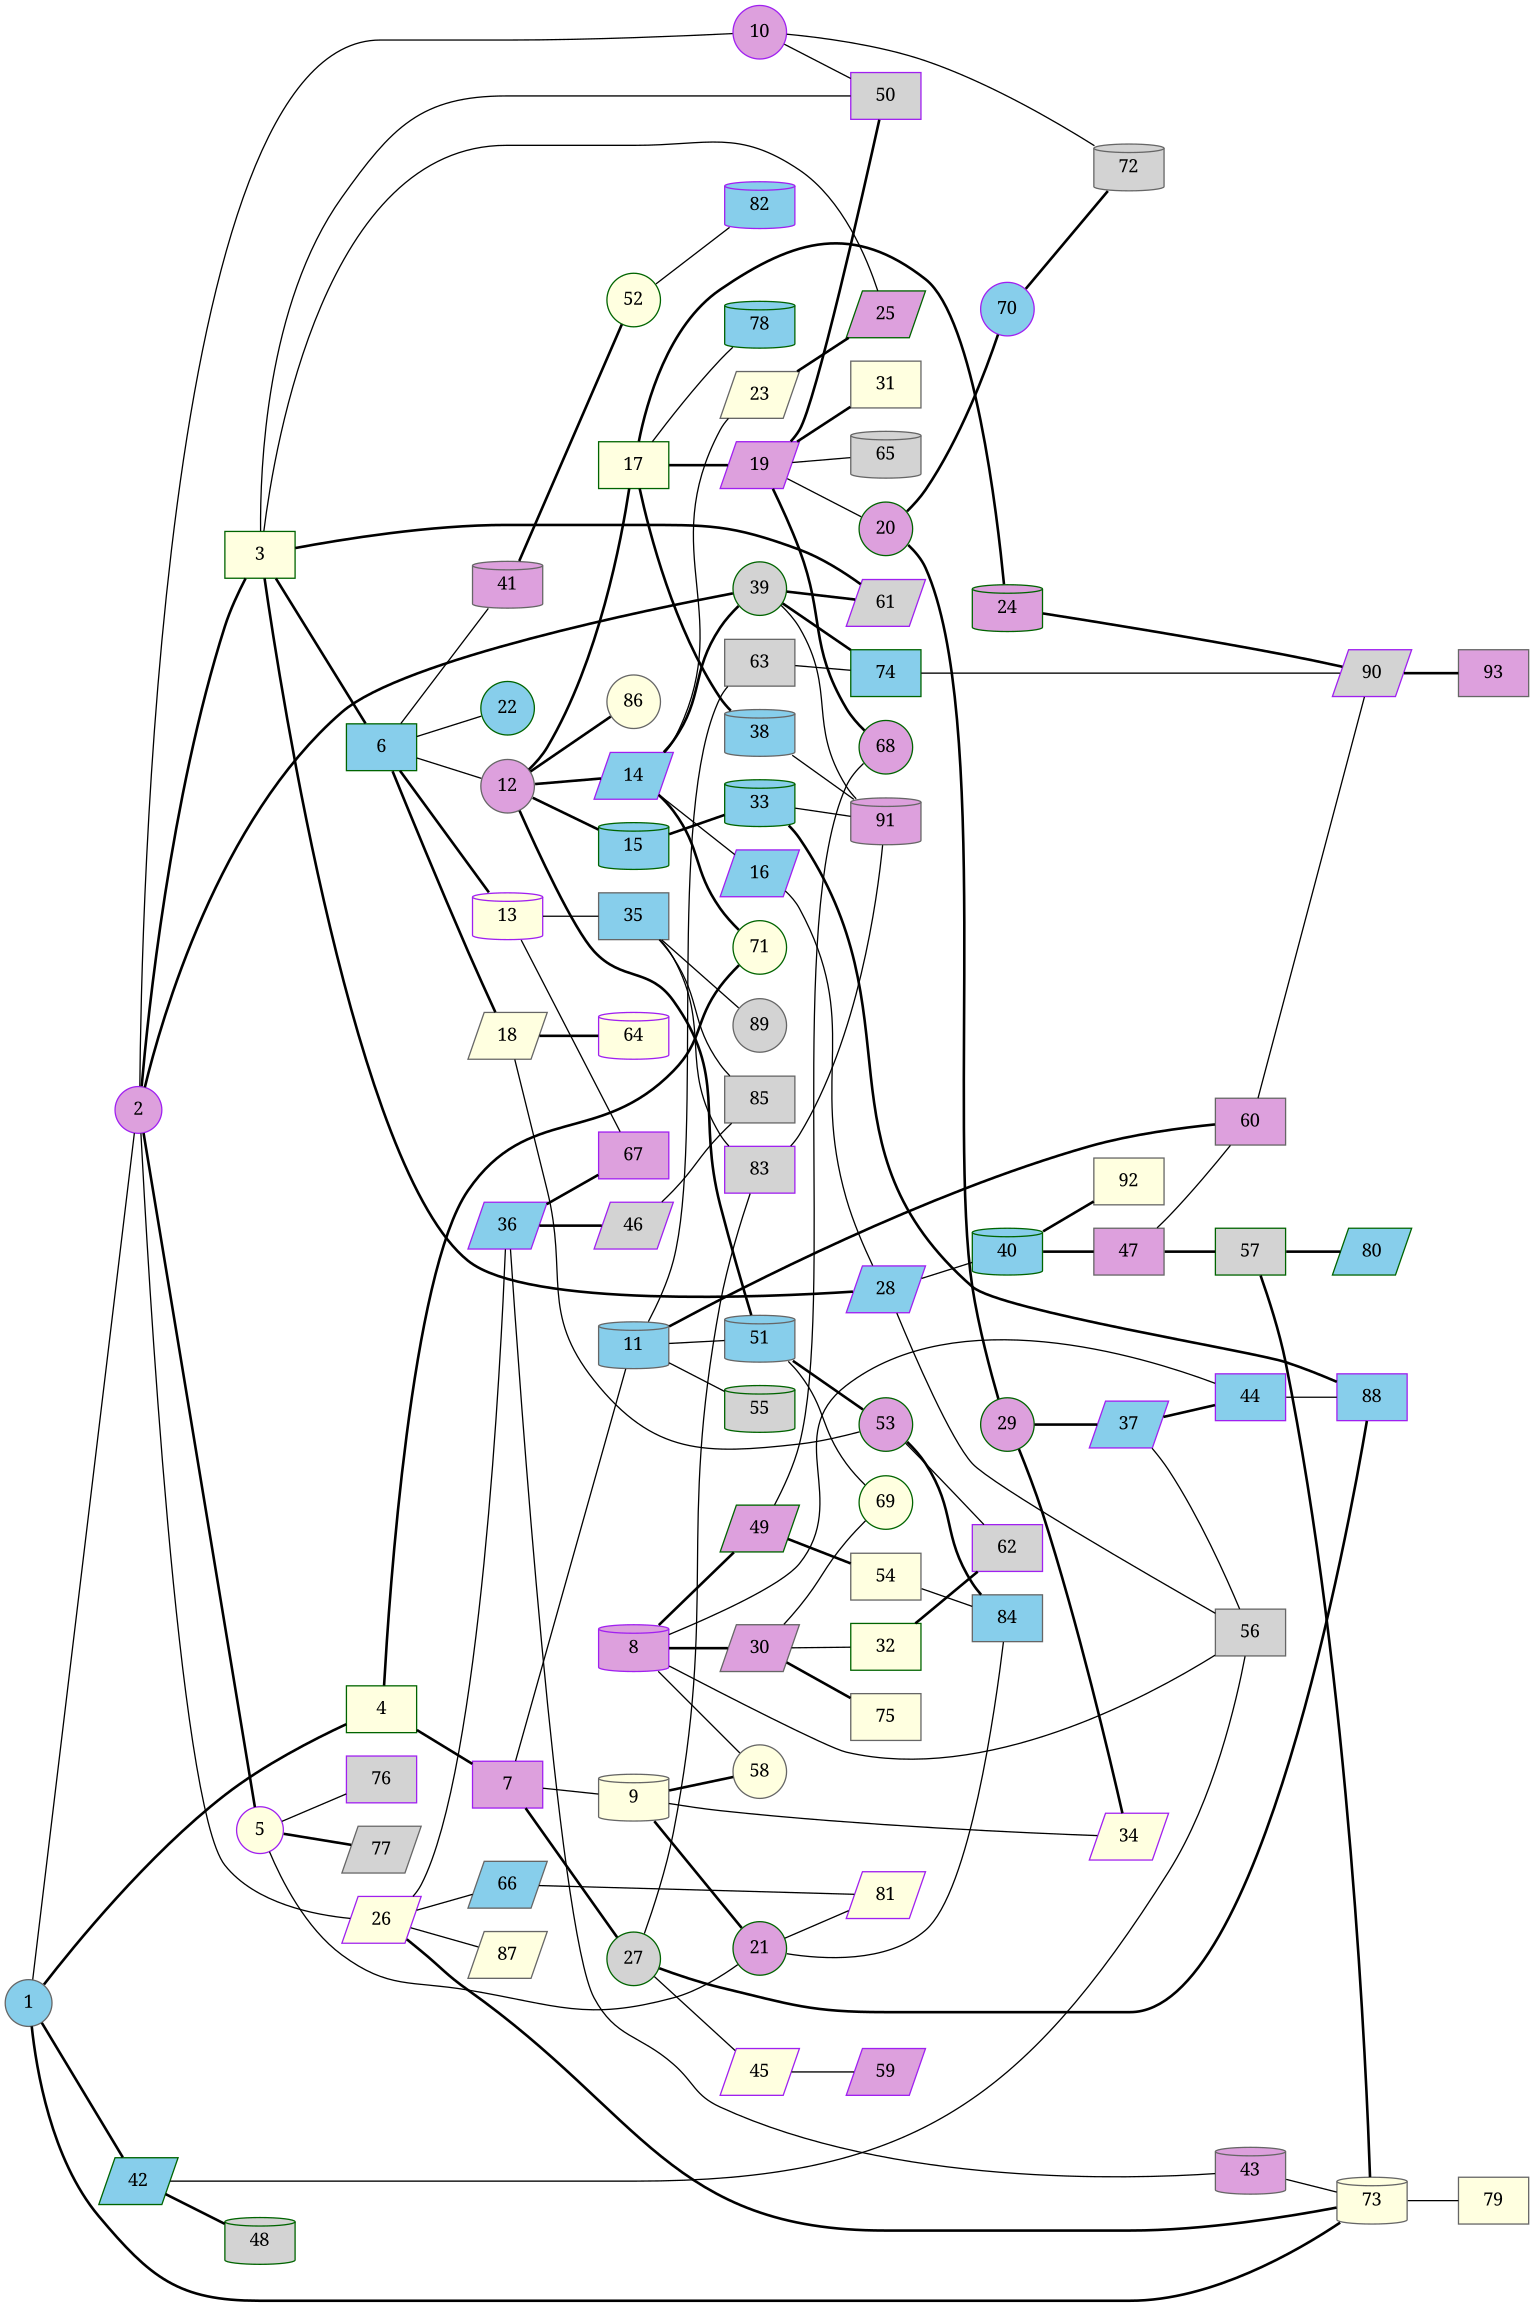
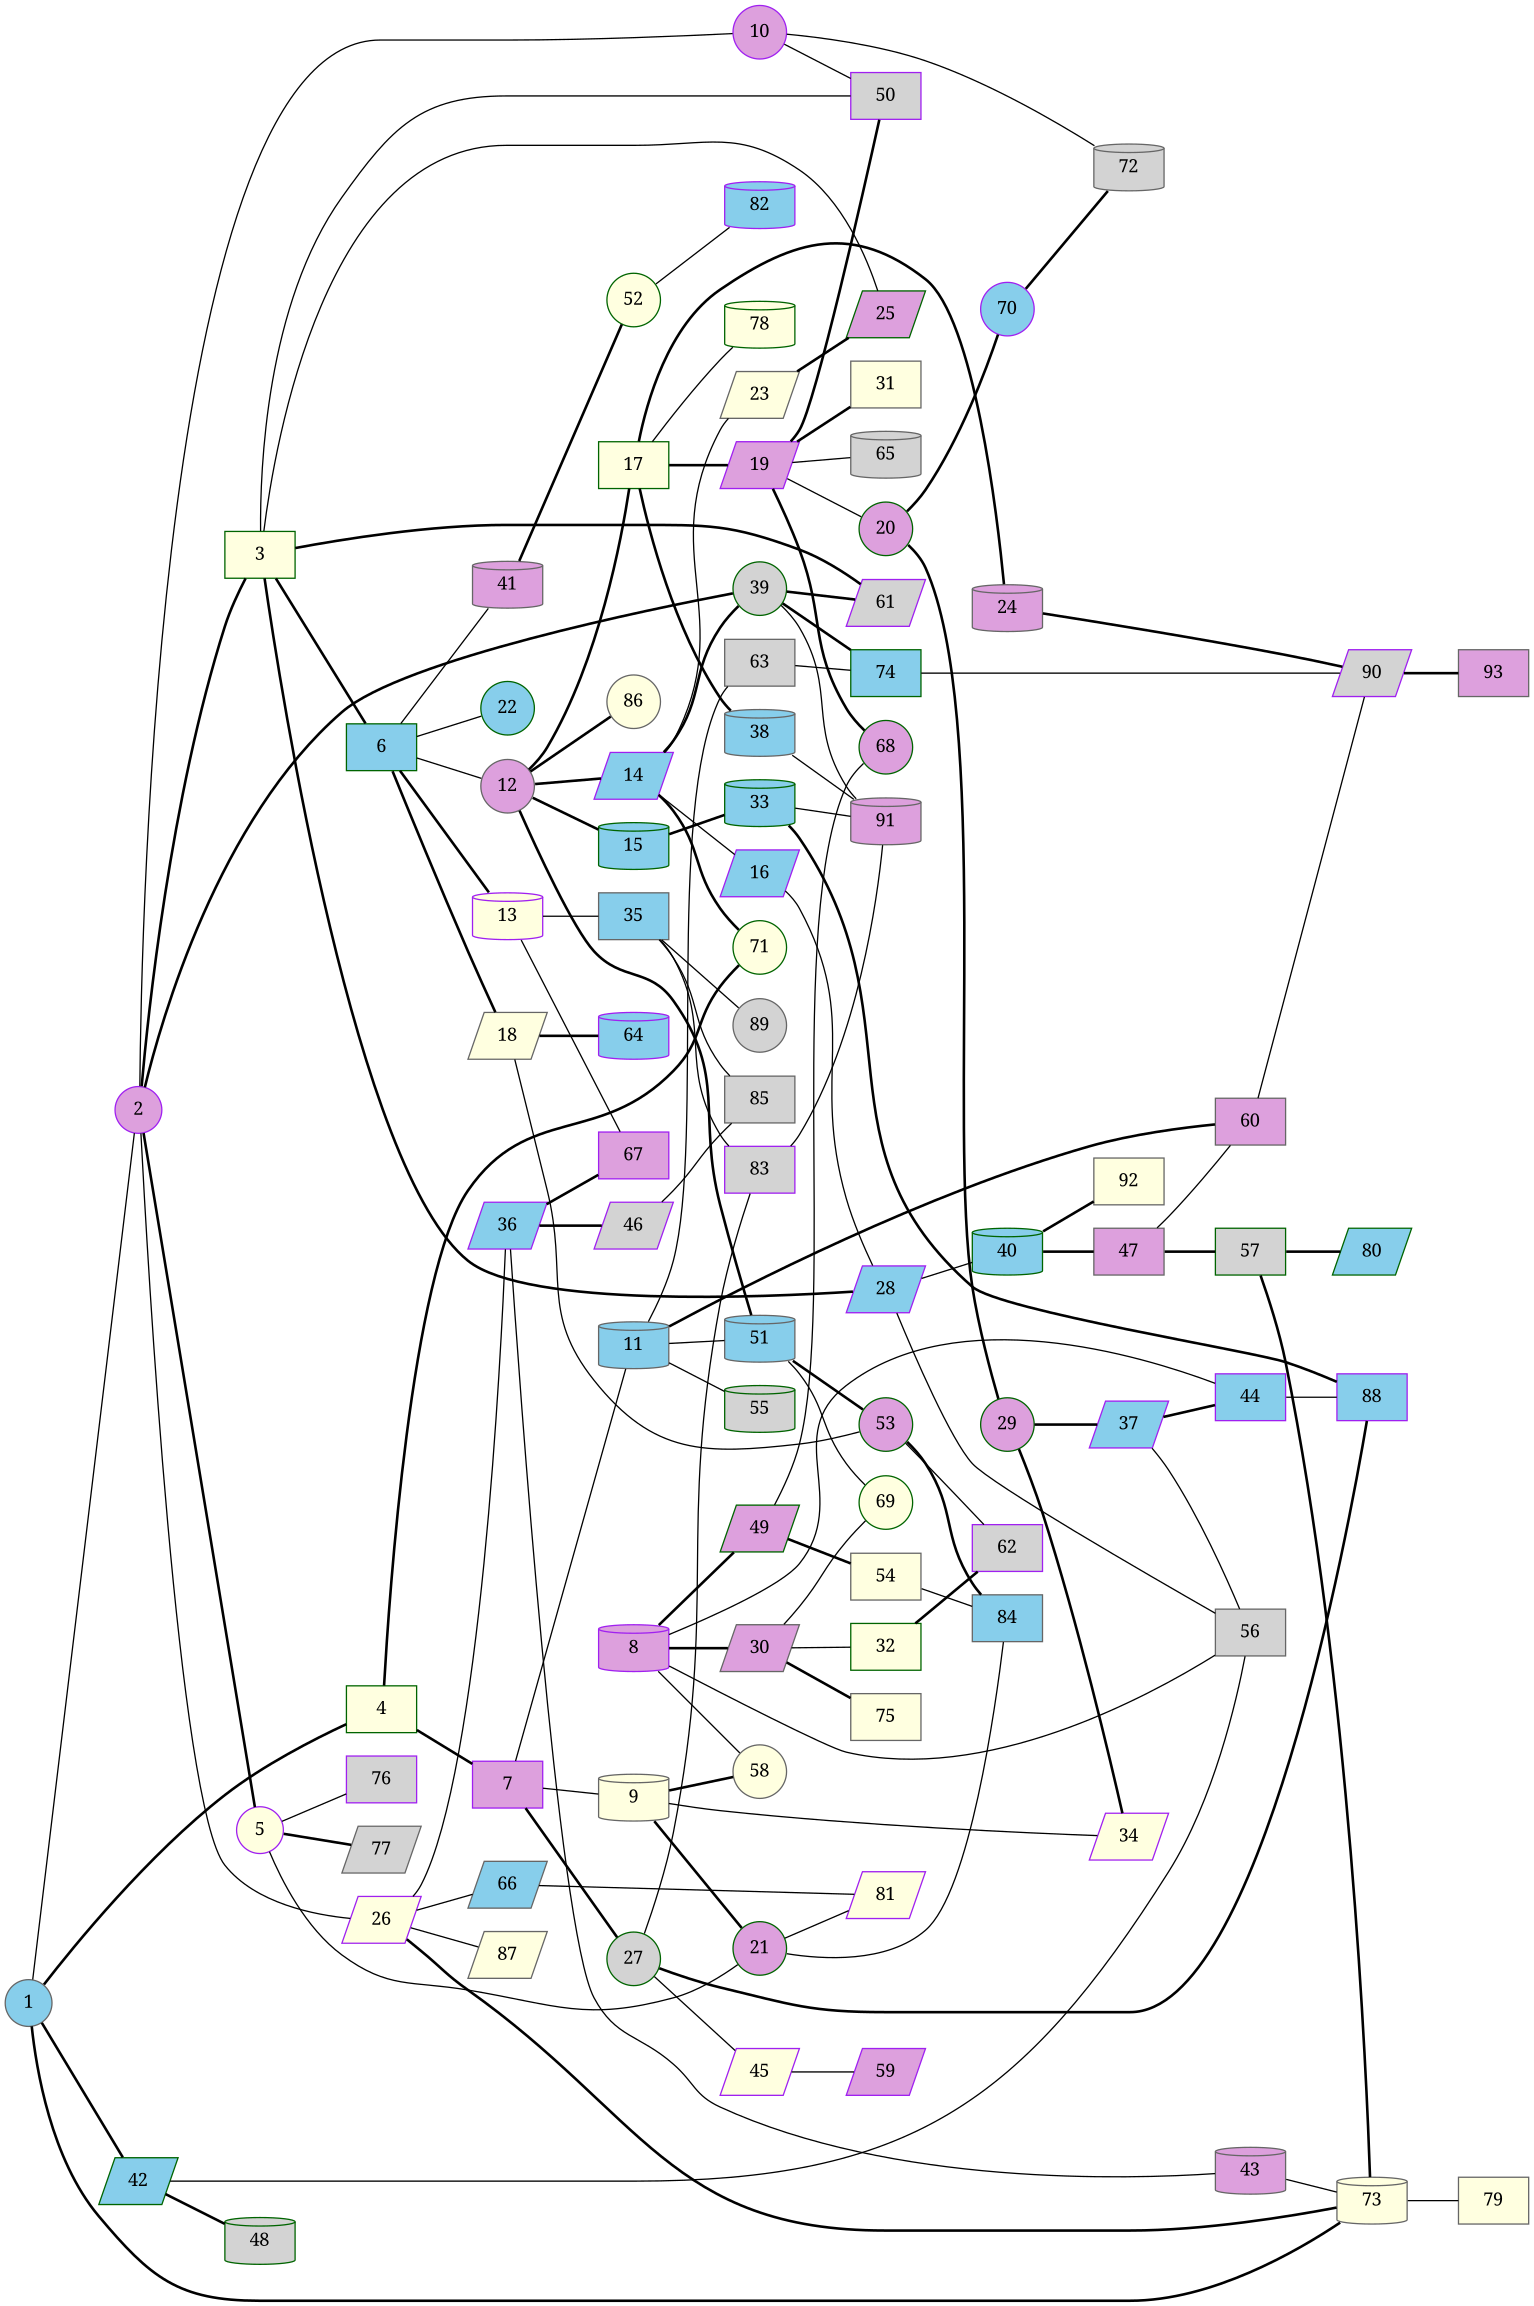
node "78": fillcolor skyblue -> lightyellow
node "24": color darkgreen -> gray40
node "64": fillcolor lightyellow -> skyblue
